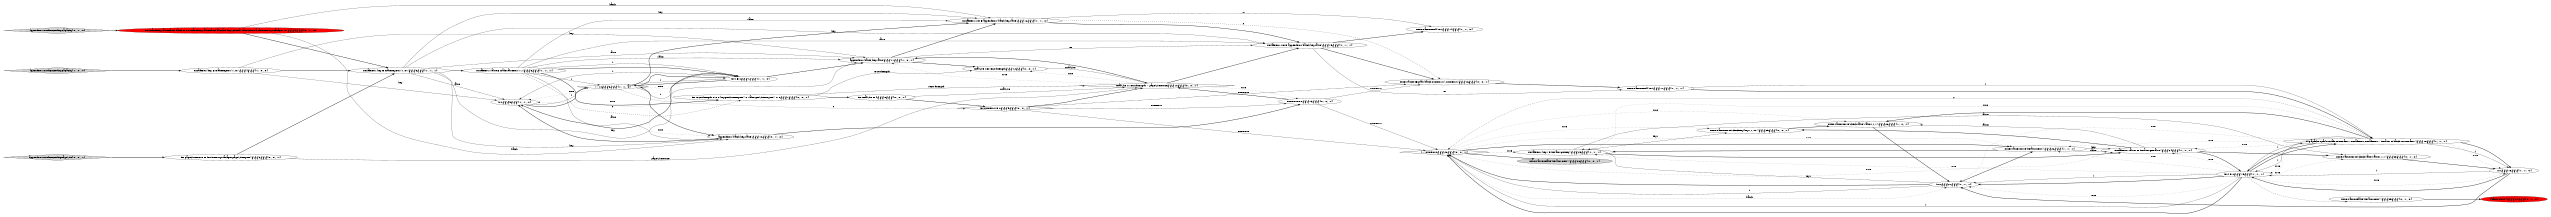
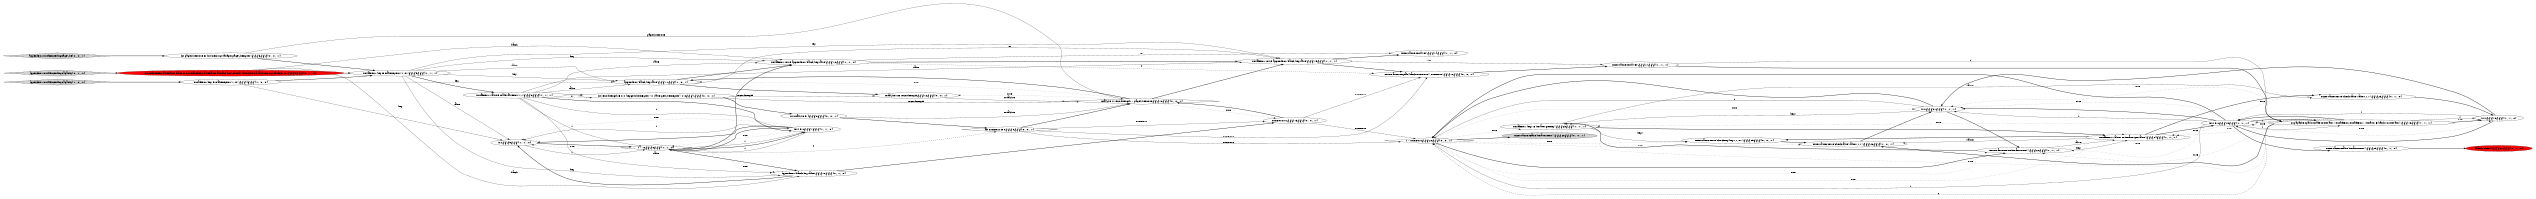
edge "int i = 0@@@7@@@['1', '1', '0']" -> "appendRow(batch,key,value)@@@11@@@['1', '0', '1']": removed
edge "i < numRows@@@20@@@['0', '0', '1']" -> "i++@@@21@@@['1', '1', '1']": label "batch" -> "true"
edge "int i = 0@@@19@@@['1', '1', '1']" -> "Assert.assertFalse(iterator.next())@@@25@@@['0', '1', '0']": style dashed -> bold
